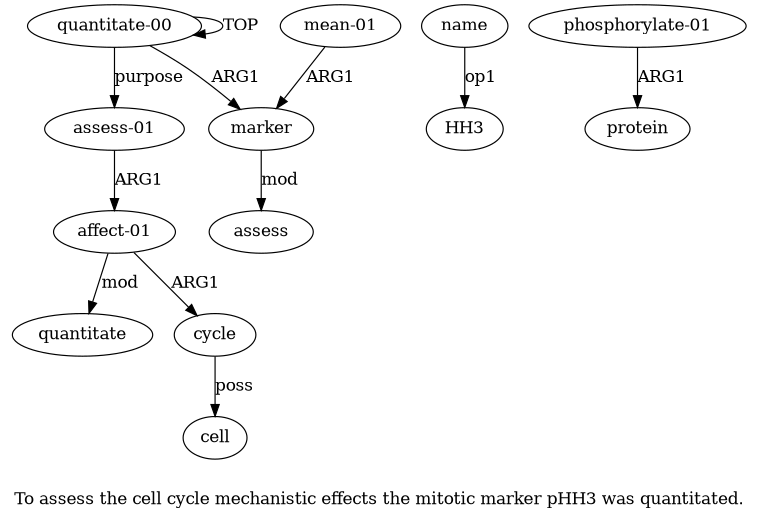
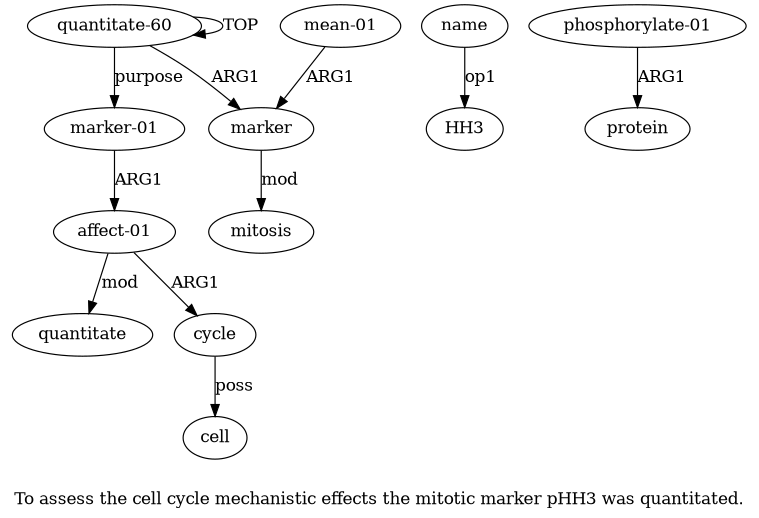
node "quantitate-00": label "quantitate-00" -> "quantitate-60"
node "assess-01": label "assess-01" -> "marker-01"
node "assess": label "assess" -> "mitosis"
